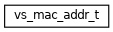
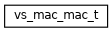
node "vs_mac_addr_t": label "vs_mac_addr_t" -> "vs_mac_mac_t"
